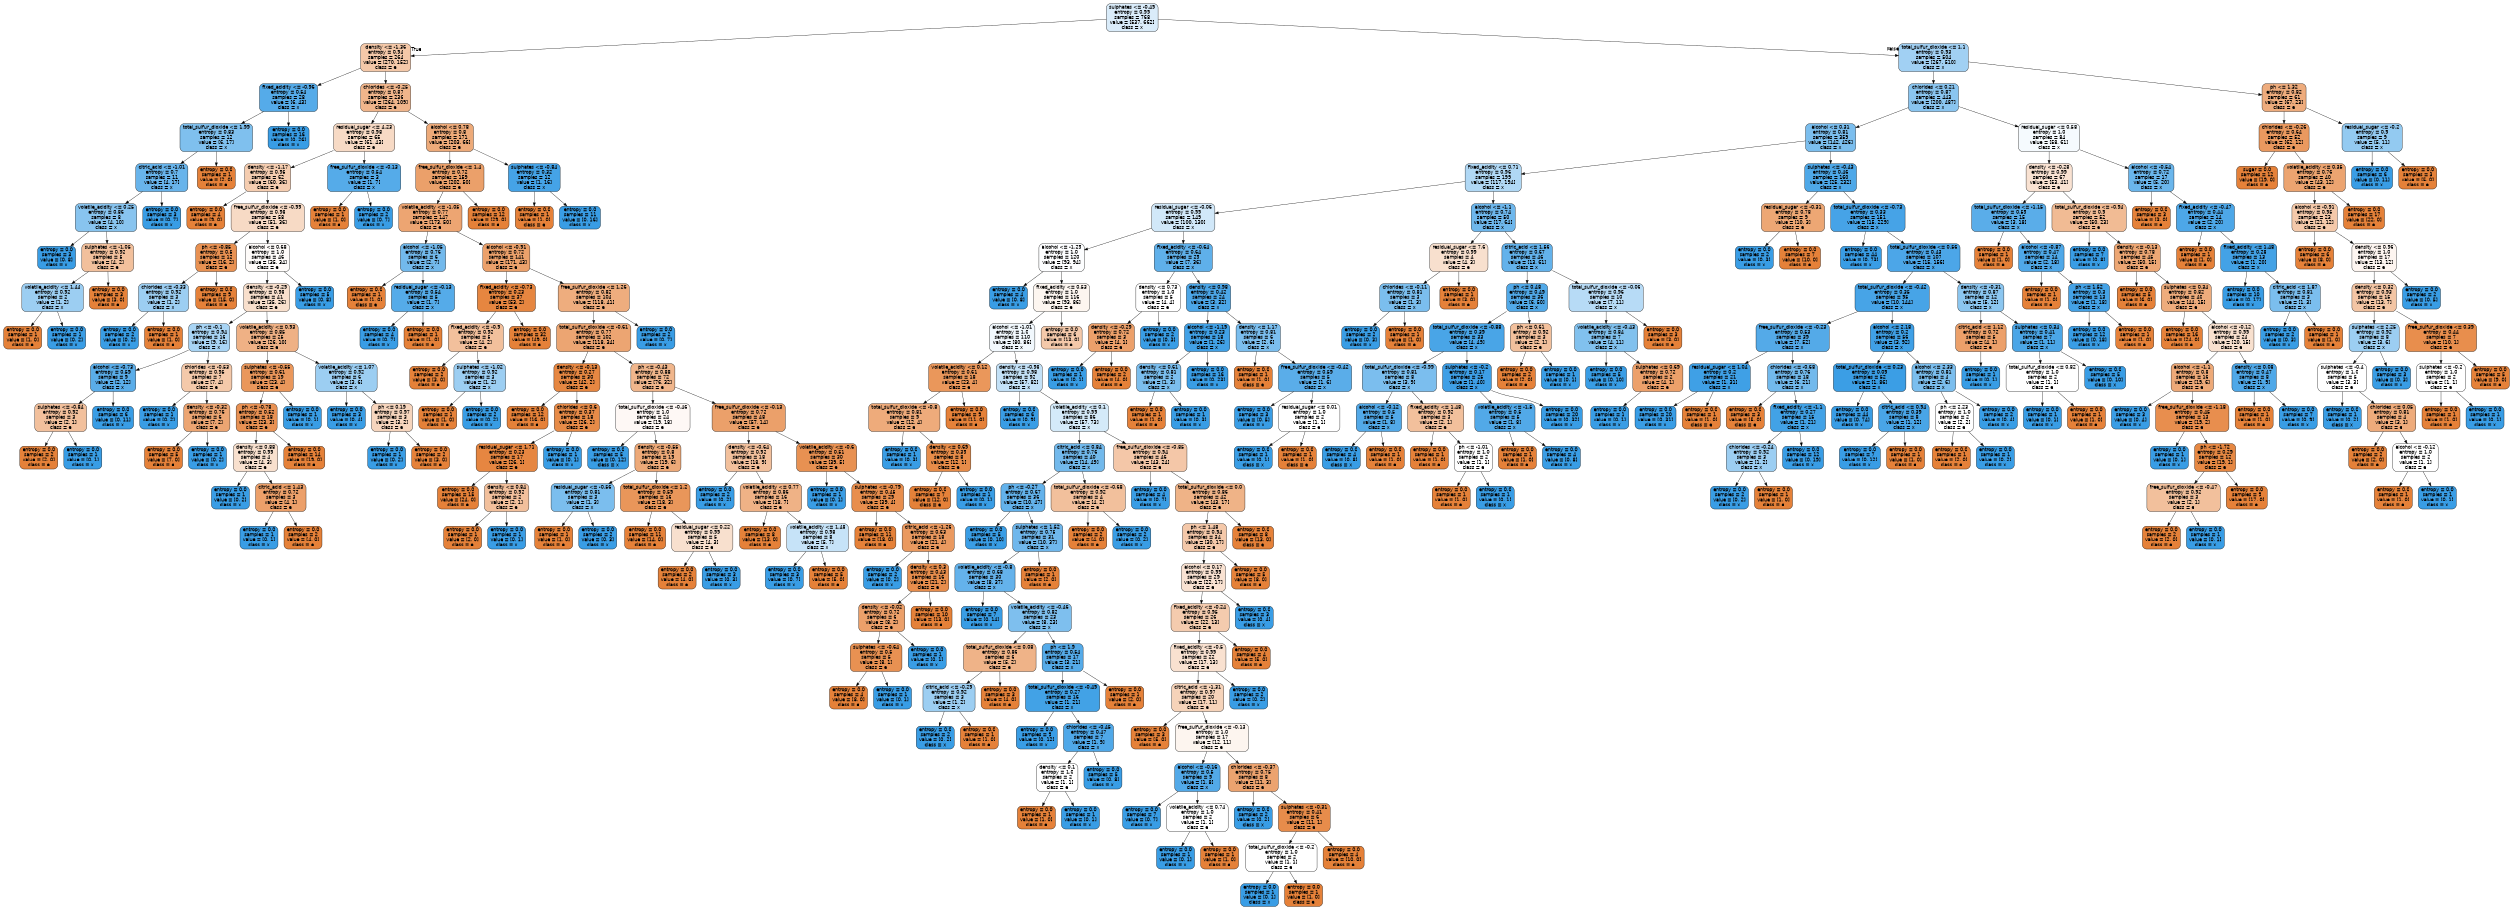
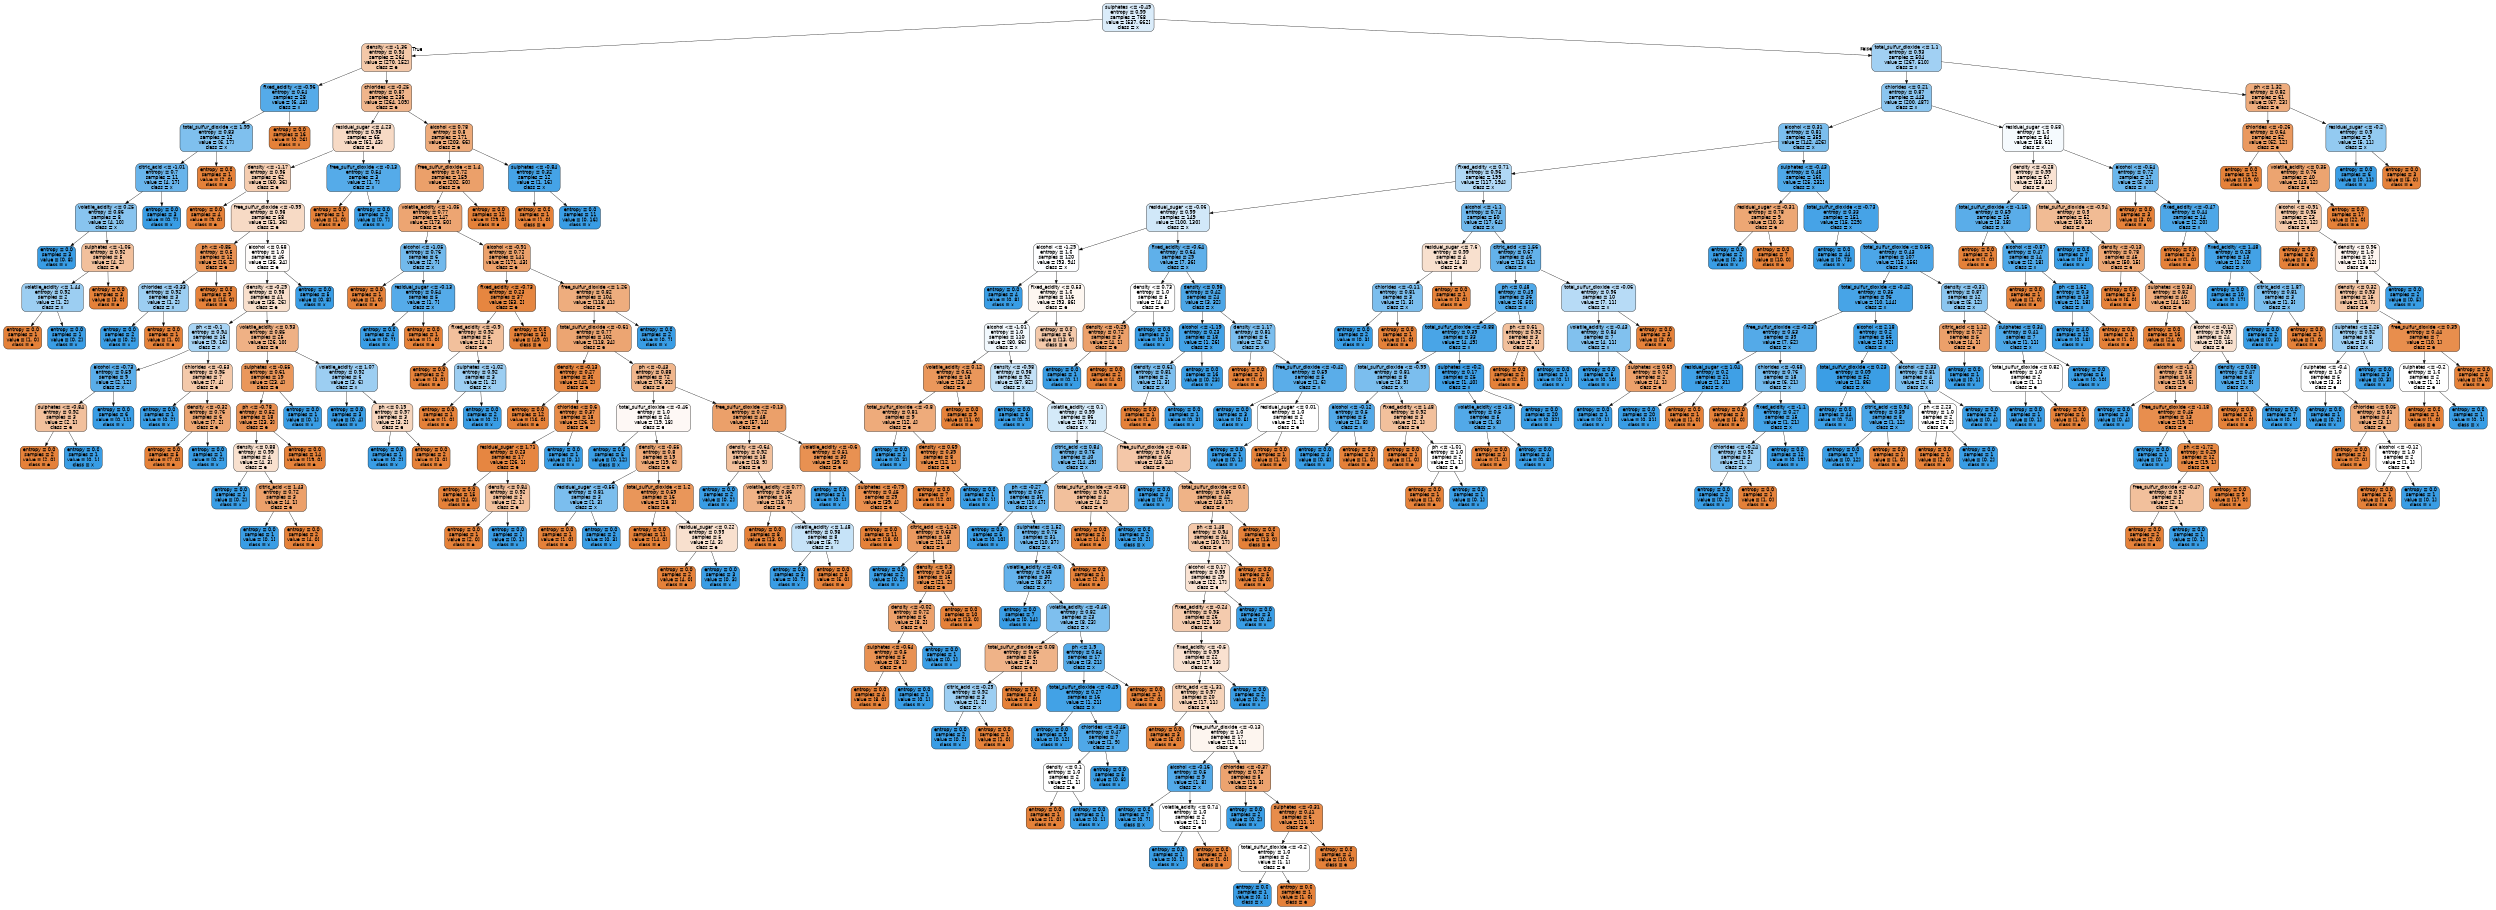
node "entropy = 0.0 samples = 16 value = [0, 26] class = x": fillcolor #399de5 -> #e58139
node "sugar = 0.0 samples = 12 value = [19, 0] class = e": label "sugar = 0.0 samples = 12 value = [19, 0] class = e" -> "entropy = 0.0 samples = 12 value = [19, 0] class = e"
node "entropy = 0.0 samples = 12 value = [0, 18] class = x": label "entropy = 0.0 samples = 12 value = [0, 18] class = x" -> "entropy = 4.0 samples = 12 value = [0, 18] class = x"
node "entropy = 0.0 samples = 4 value = [5, 0] class = e": removed
